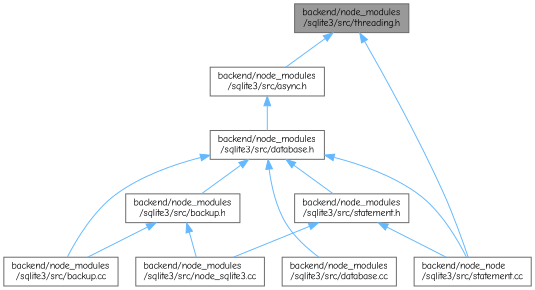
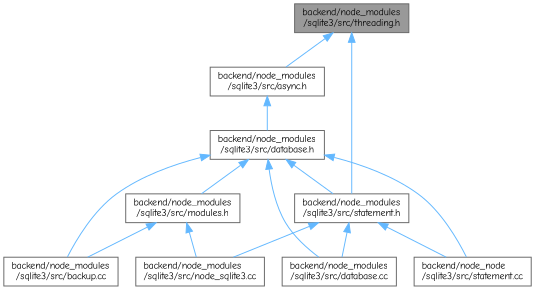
edge "backend/node_node /sqlite3/src/statement.cc" -> "backend/node_modules /sqlite3/src/threading.h": now "backend/node_modules /sqlite3/src/statement.h" -> "backend/node_modules /sqlite3/src/threading.h"
node "backend/node_modules /sqlite3/src/backup.h": label "backend/node_modules /sqlite3/src/backup.h" -> "backend/node_modules /sqlite3/src/modules.h"
edge "backend/node_modules /sqlite3/src/database.cc" -> "backend/node_modules /sqlite3/src/statement.h": added
